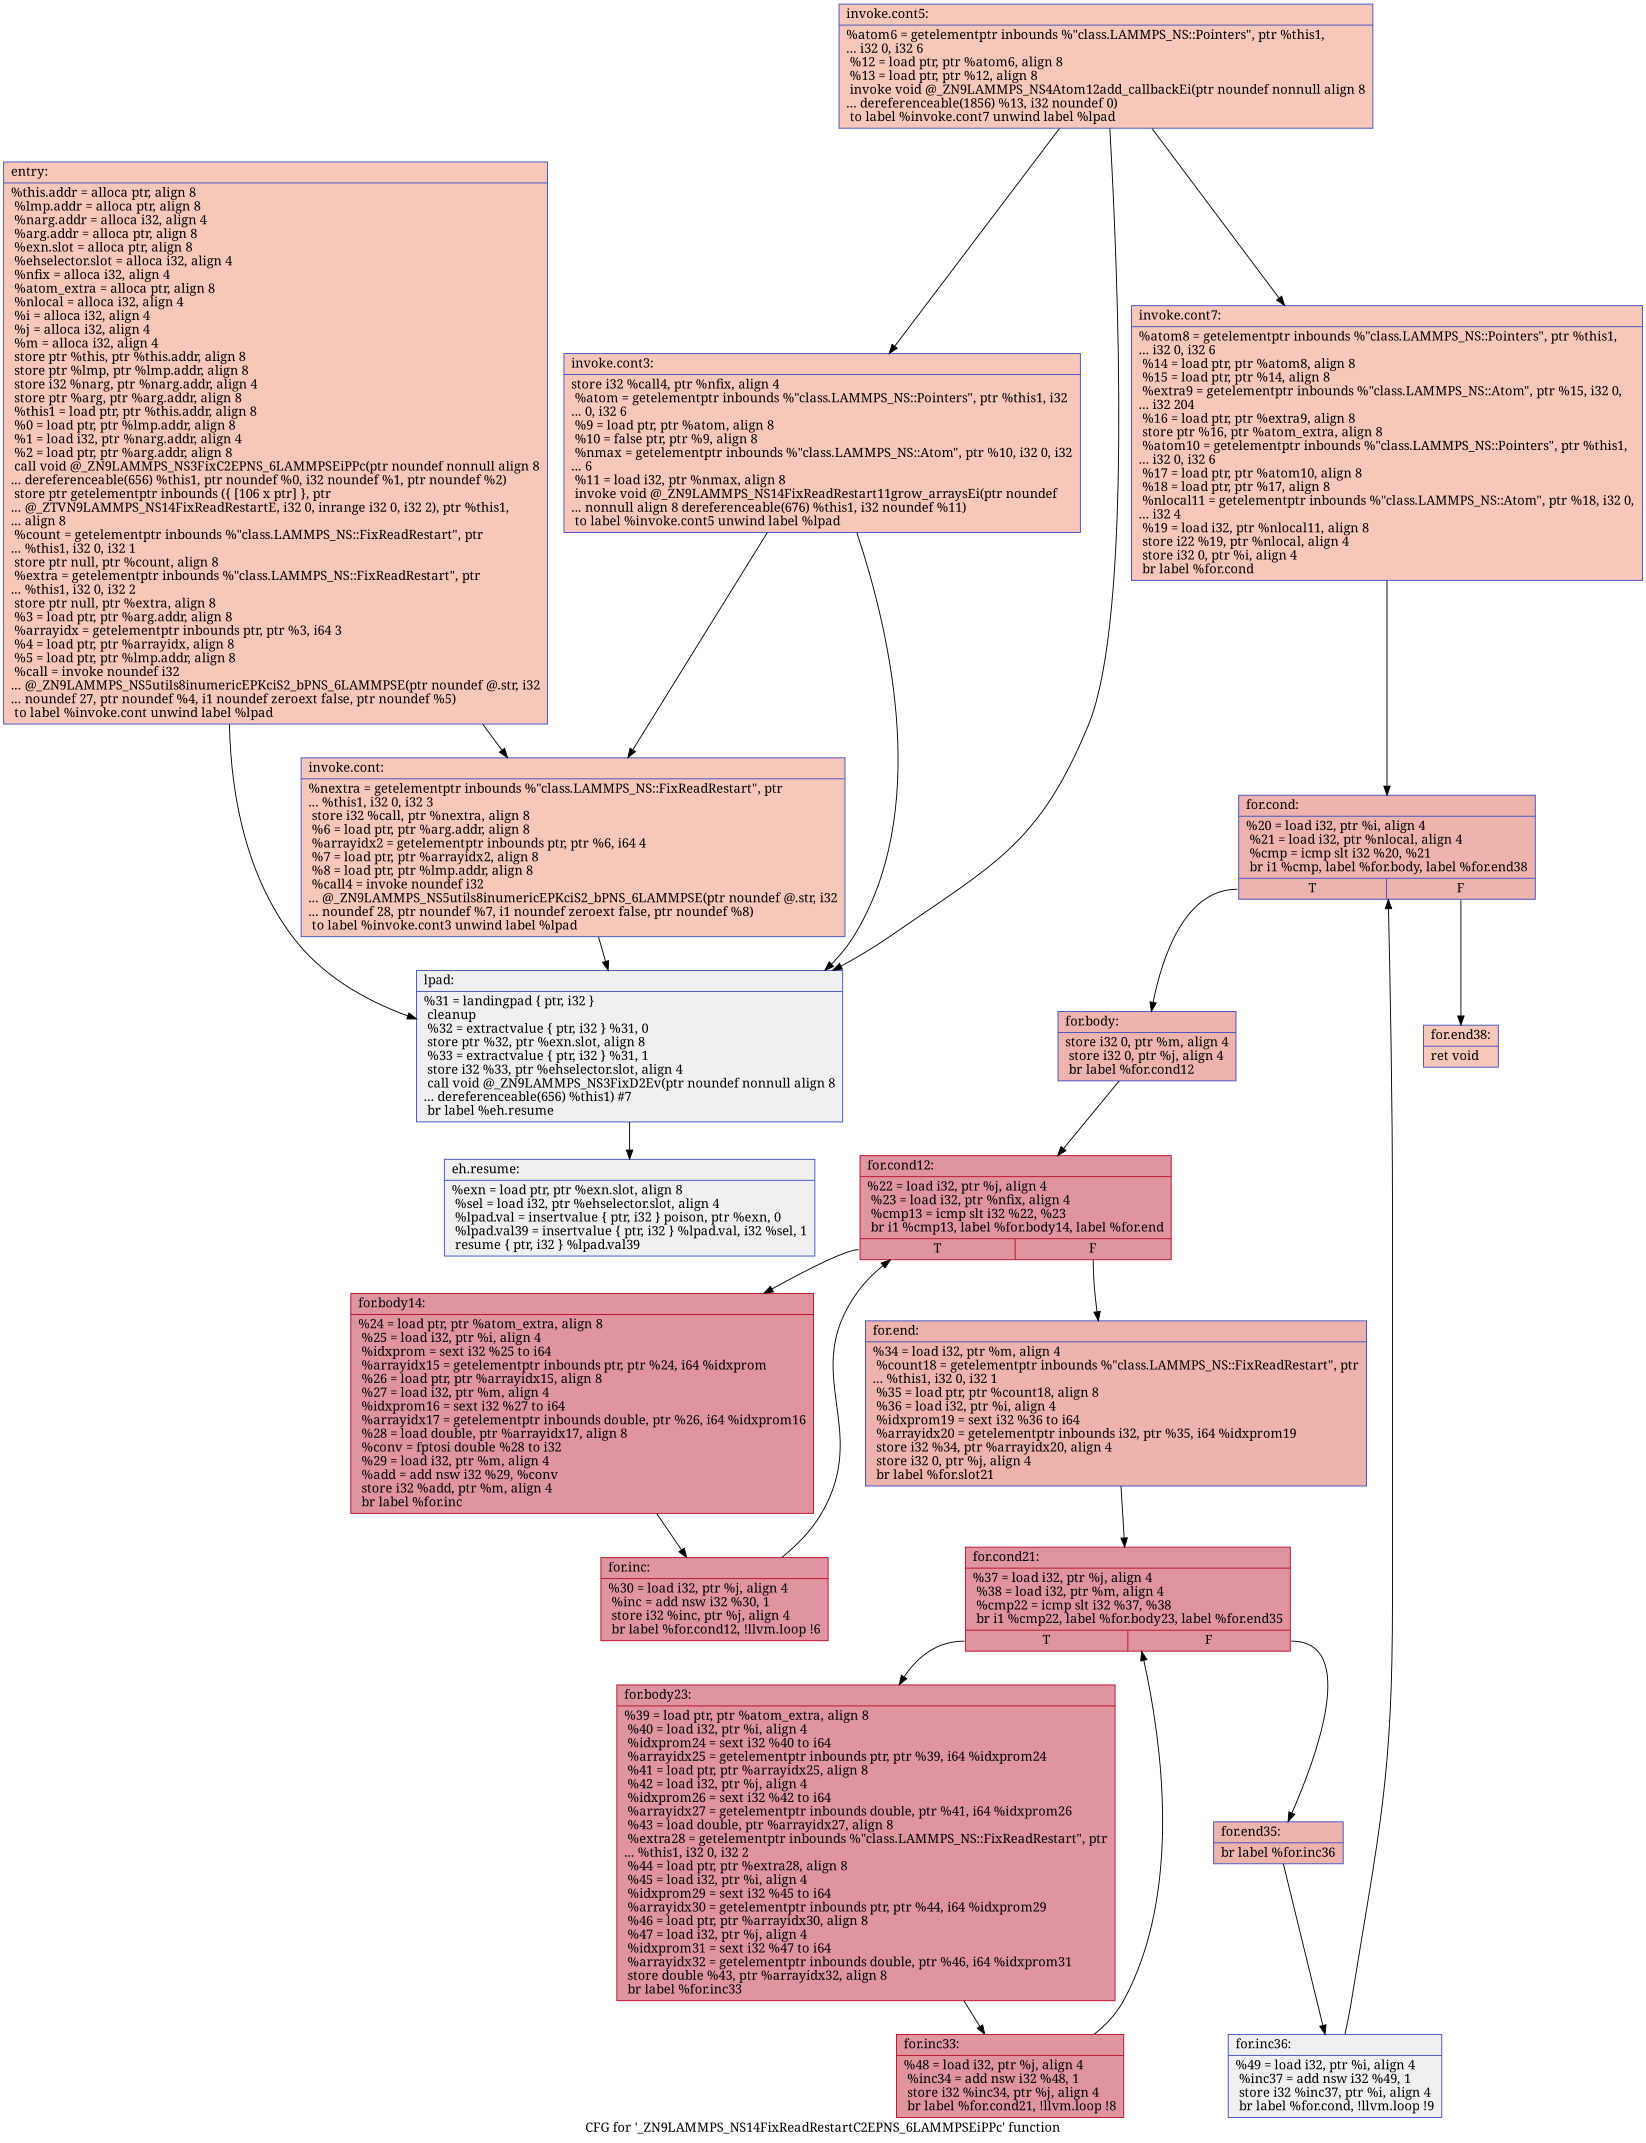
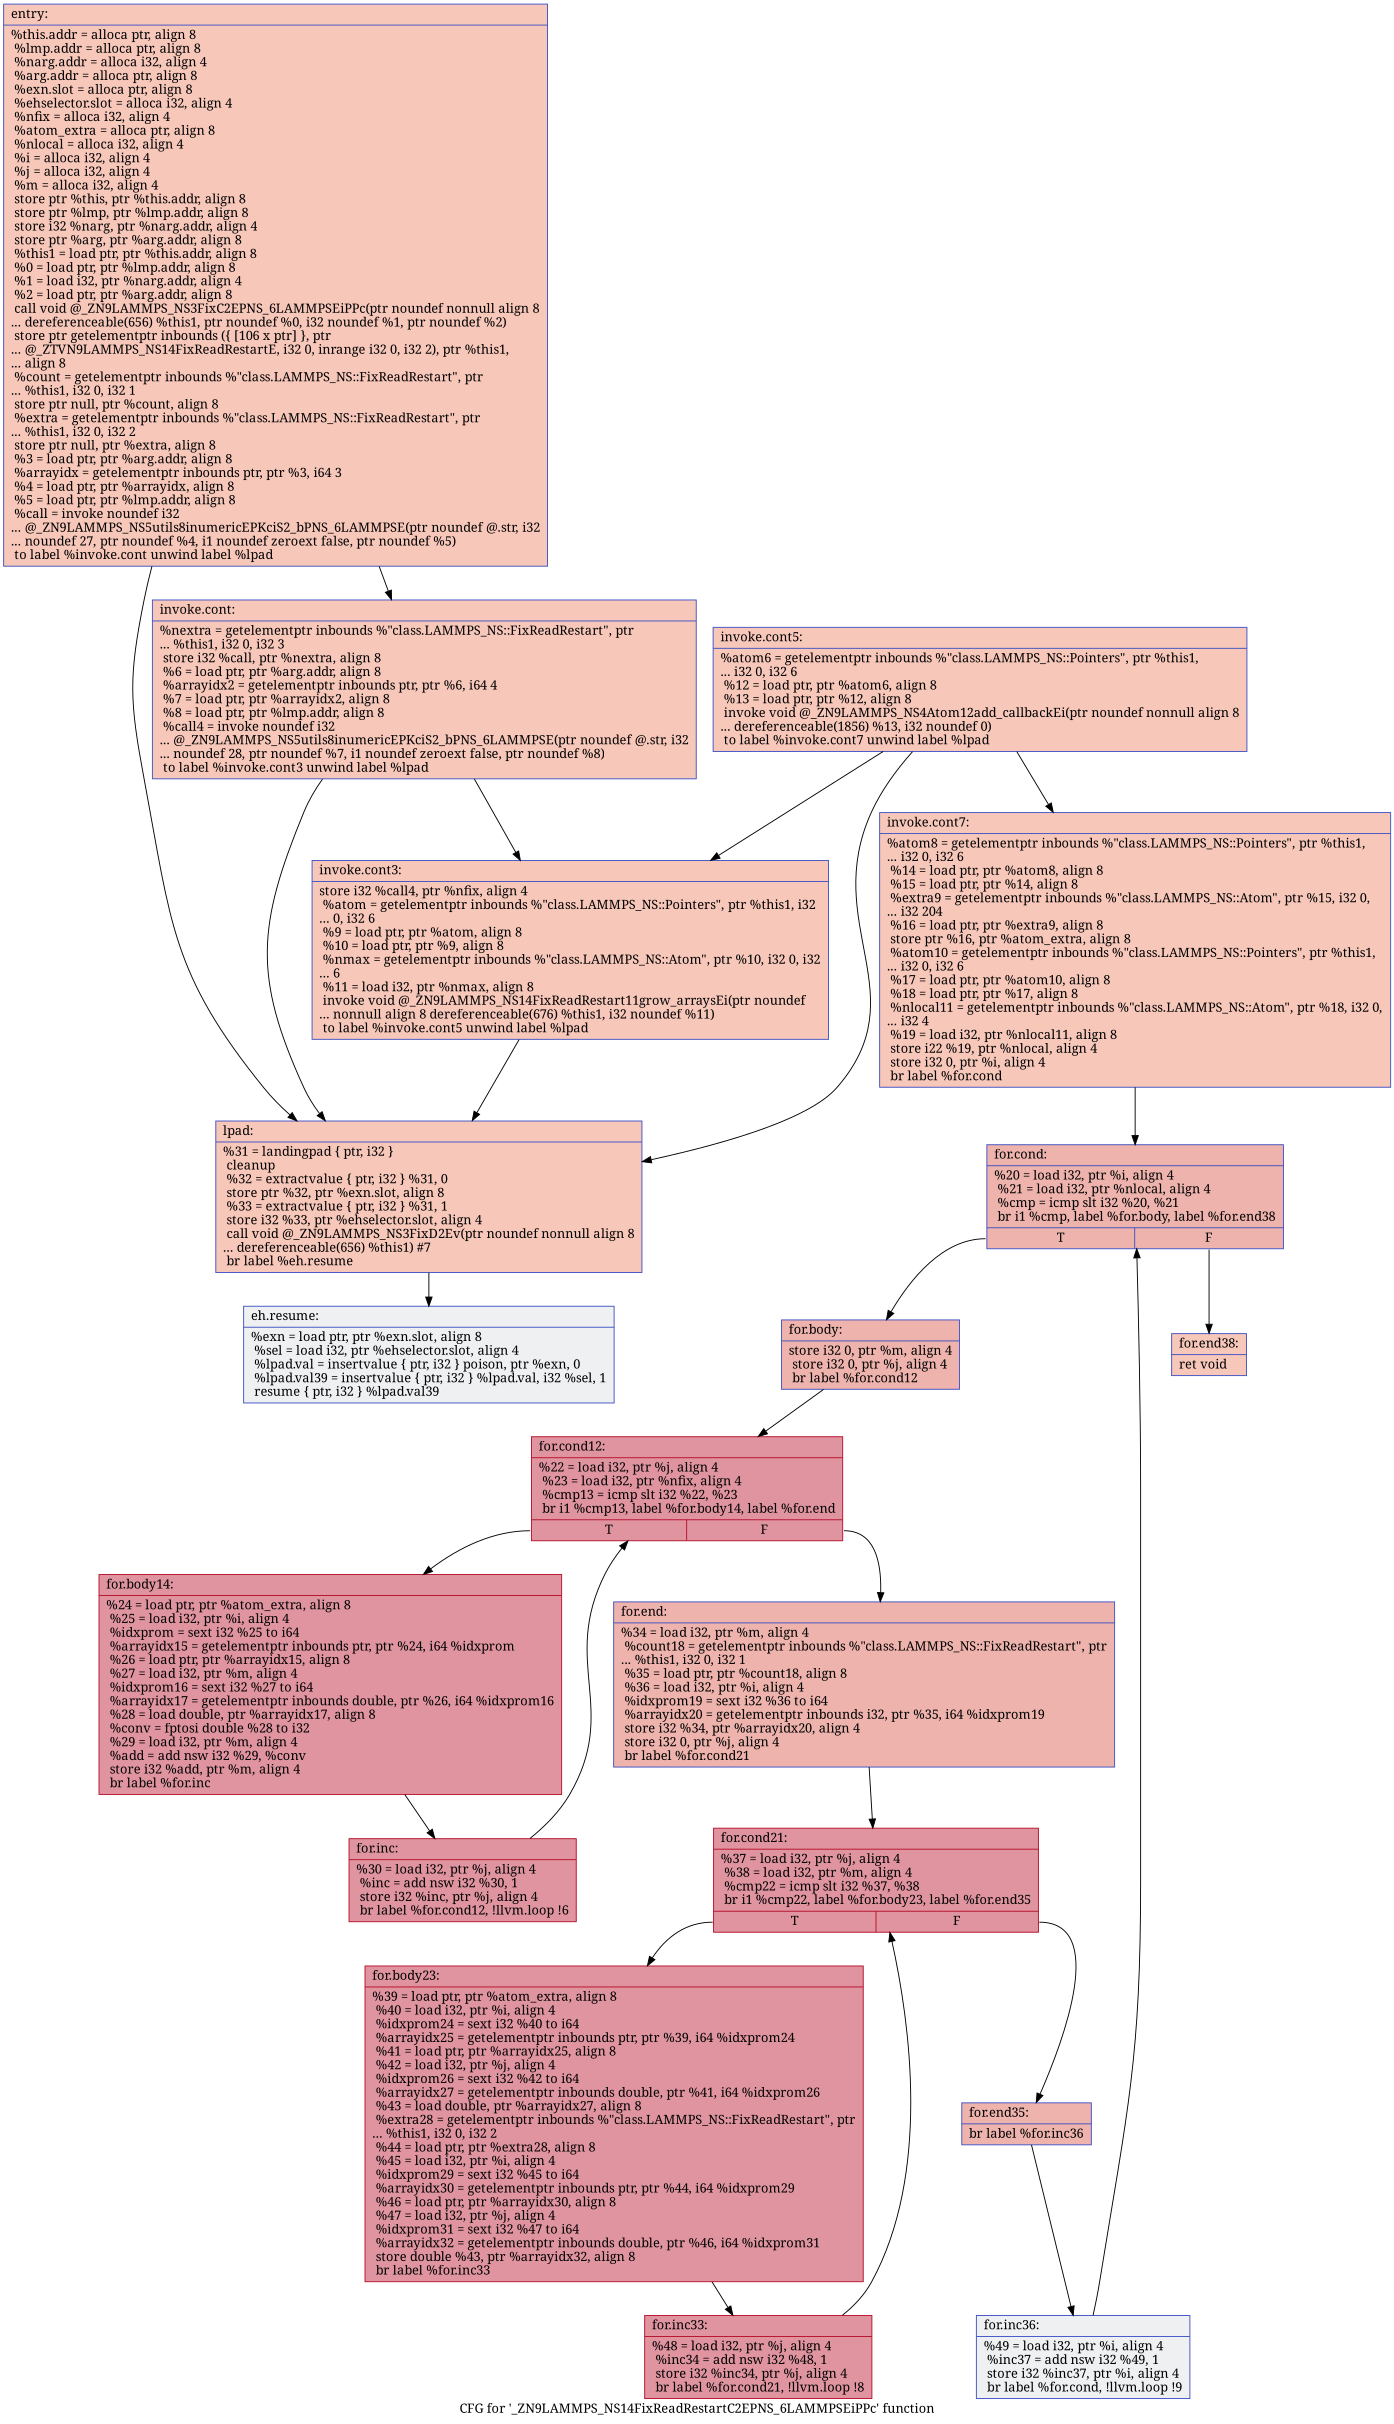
node "invoke.cont3:": text "%10 = false ptr, ptr %9, align 8" -> "%10 = load ptr, ptr %9, align 8"
edge "invoke.cont3:" -> "invoke.cont:": reversed
node "lpad:": fillcolor #d9dce170 -> #ec7f6370
node "for.end:": text "br label %for.slot21" -> "br label %for.cond21"
